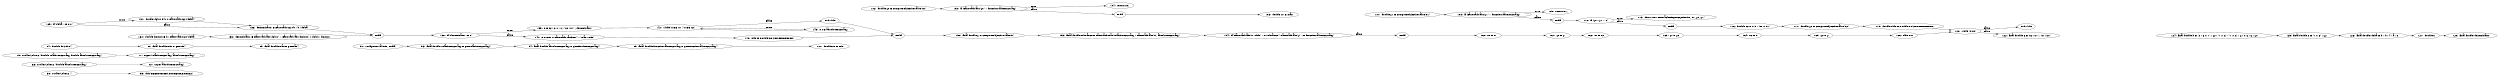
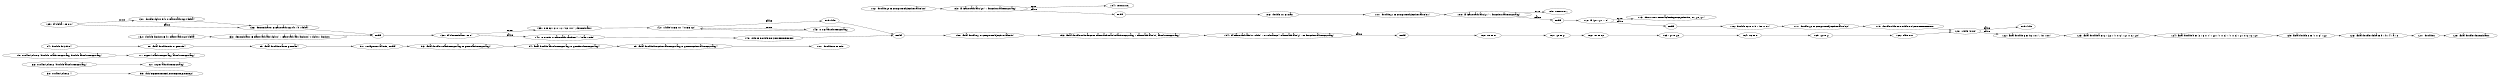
edge "106:  double x1 = max" -> "107:  double y1 = computeObjectiveValue(x1)": added
node "123:  final double a = q * (y2 - (1 + q) * y1 + q * y0)": added
edge "89:  final double max = getMax()" -> "91:  verifyInterval(min, endif)": added
